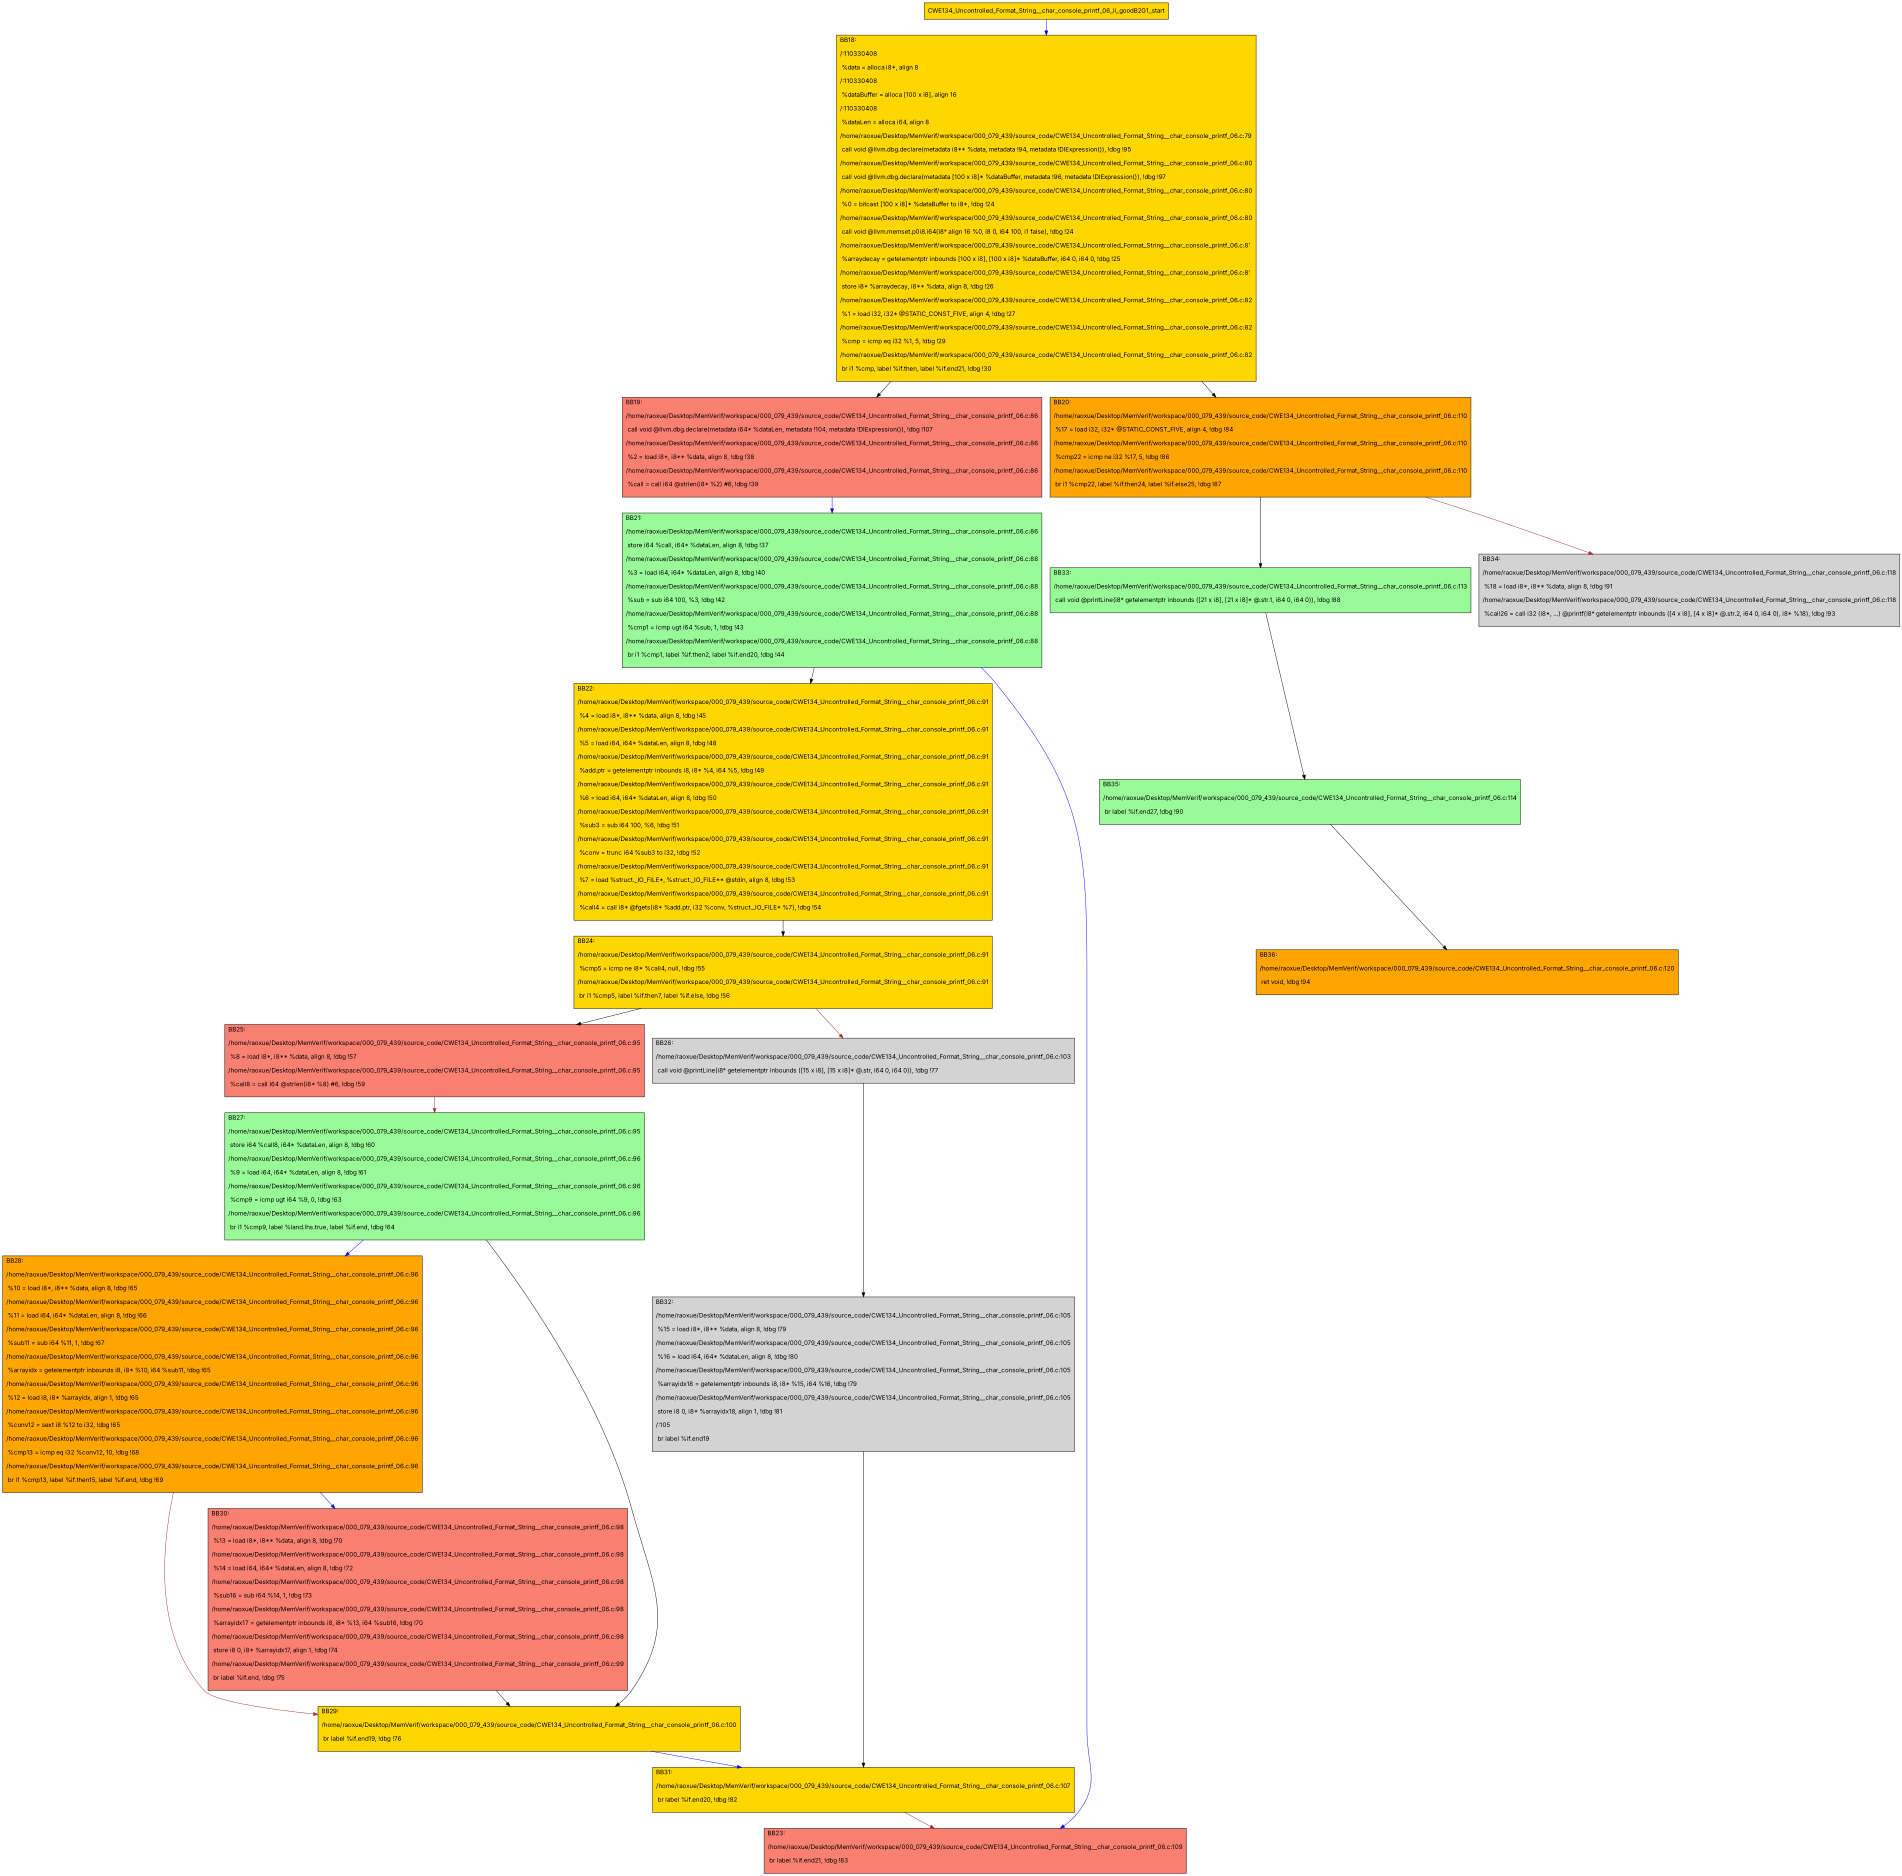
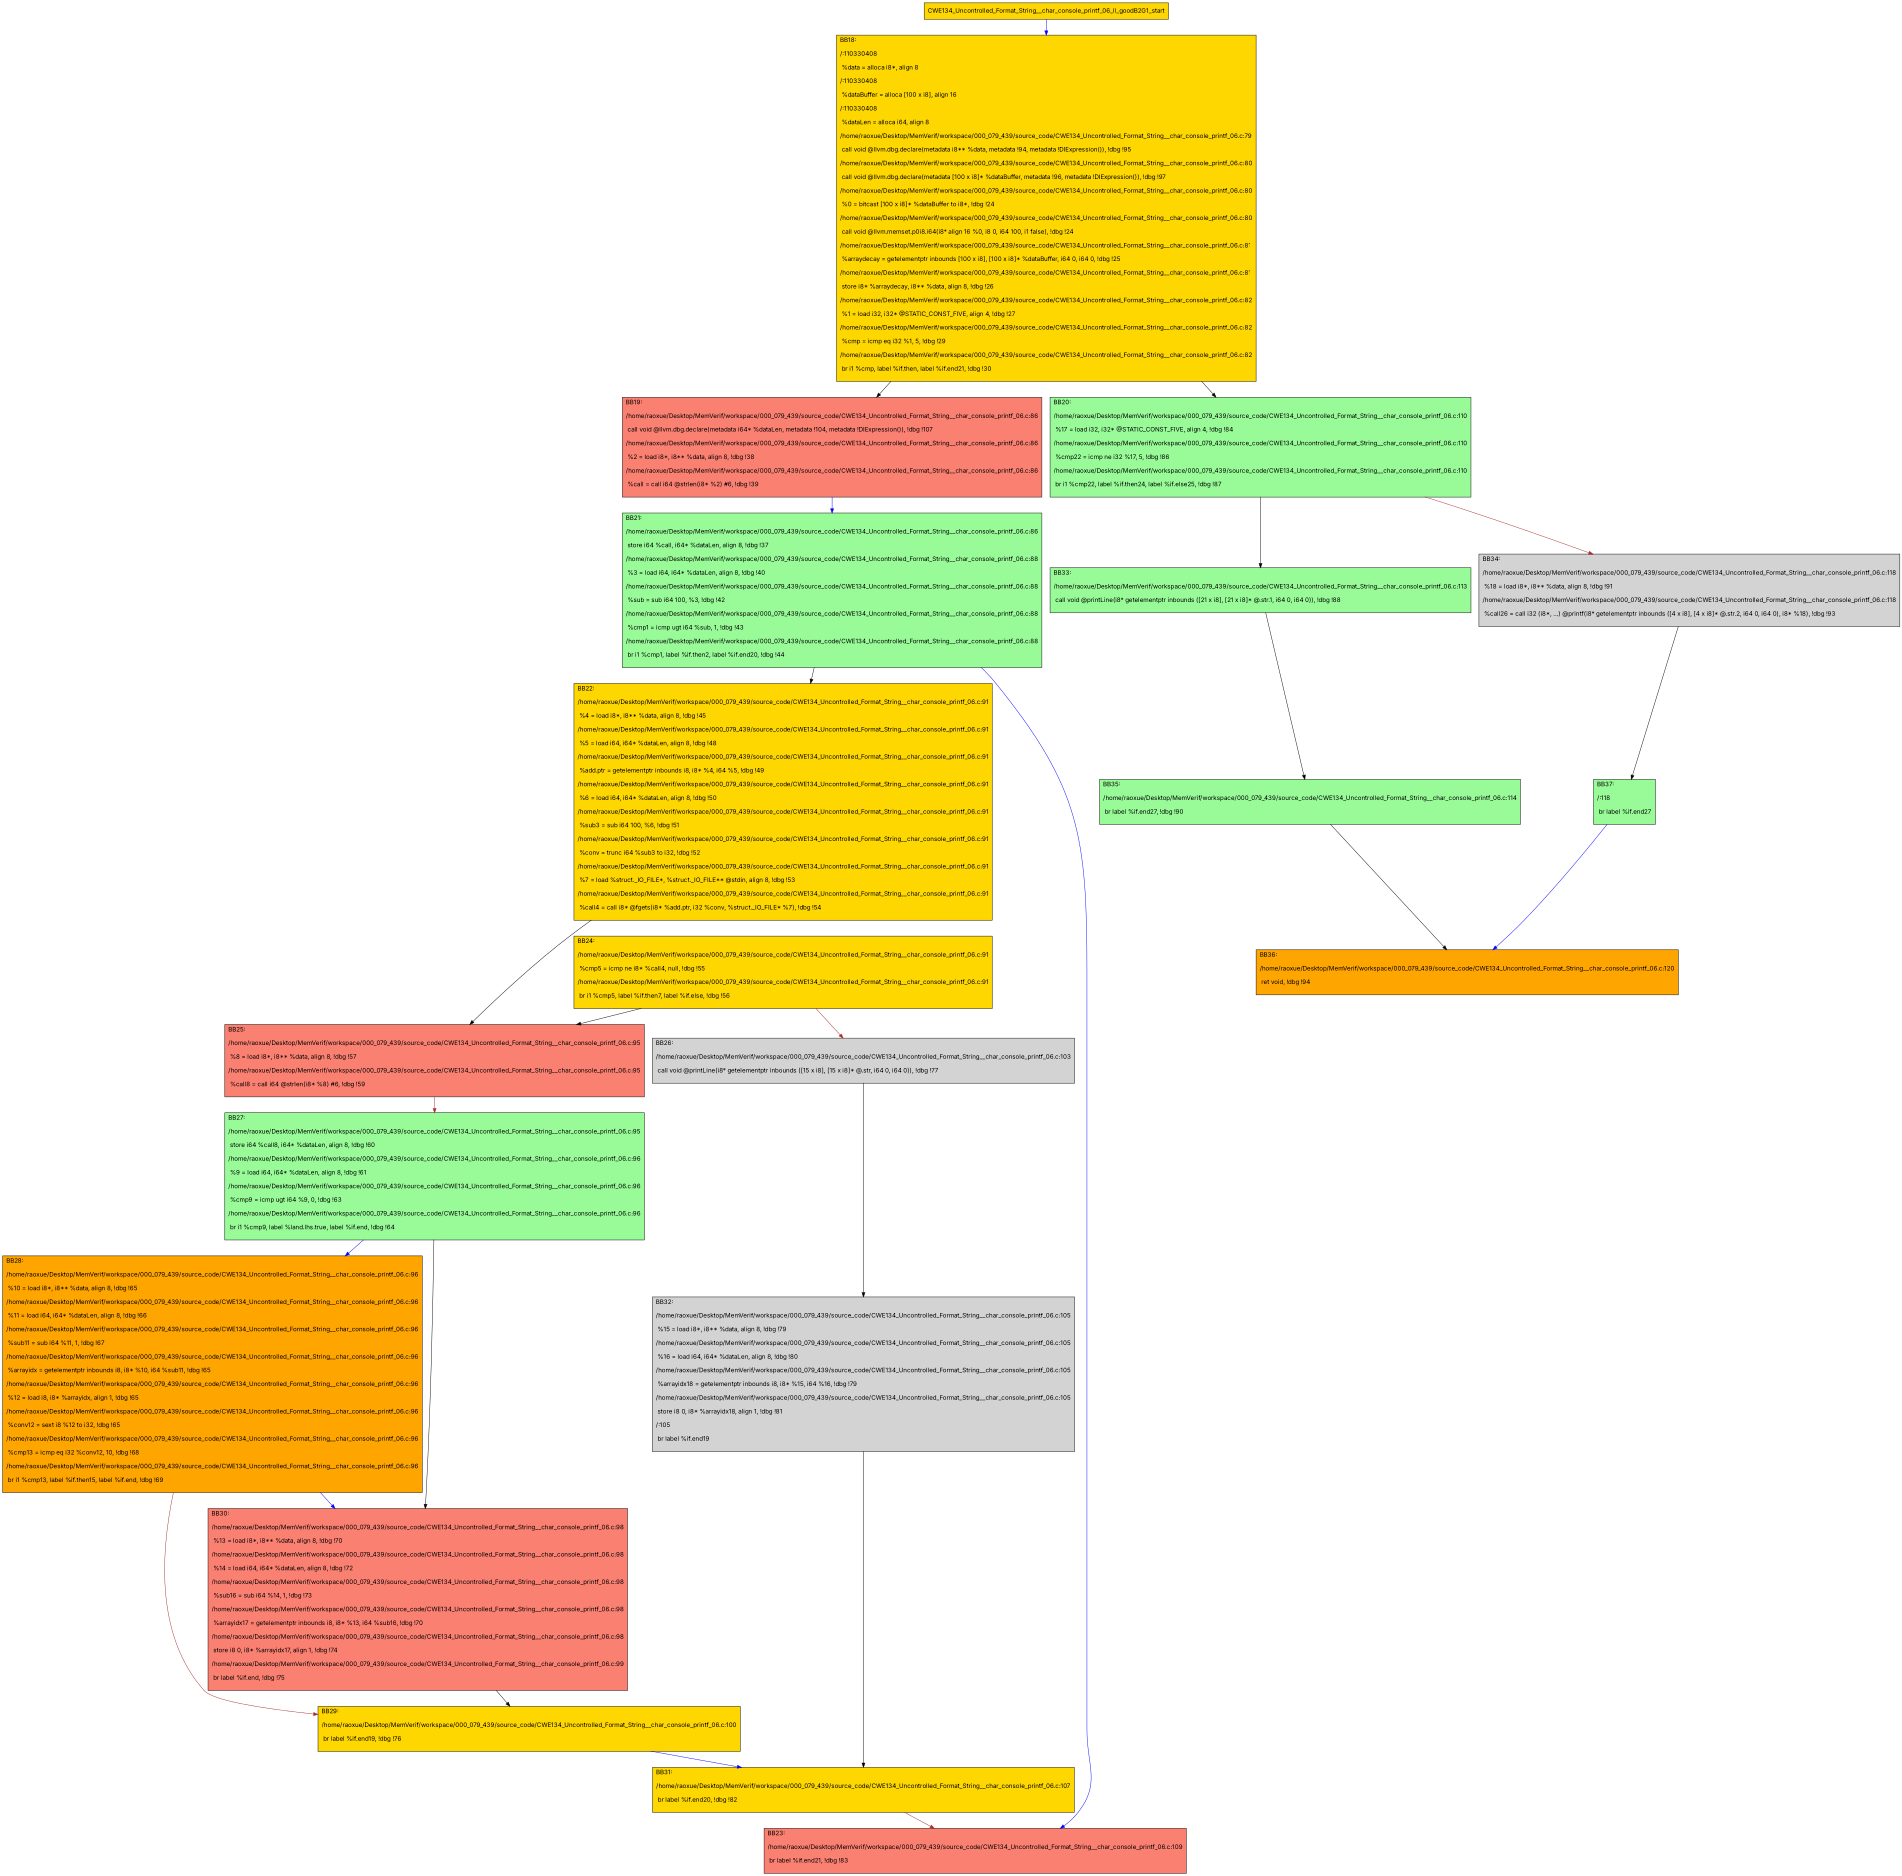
node "BB20:": fillcolor orange -> palegreen
node "BB37:": added
edge "BB22:" -> "BB24:": now "BB22:" -> "BB25:"
edge "BB27:" -> "BB29:": now "BB27:" -> "BB30:"
